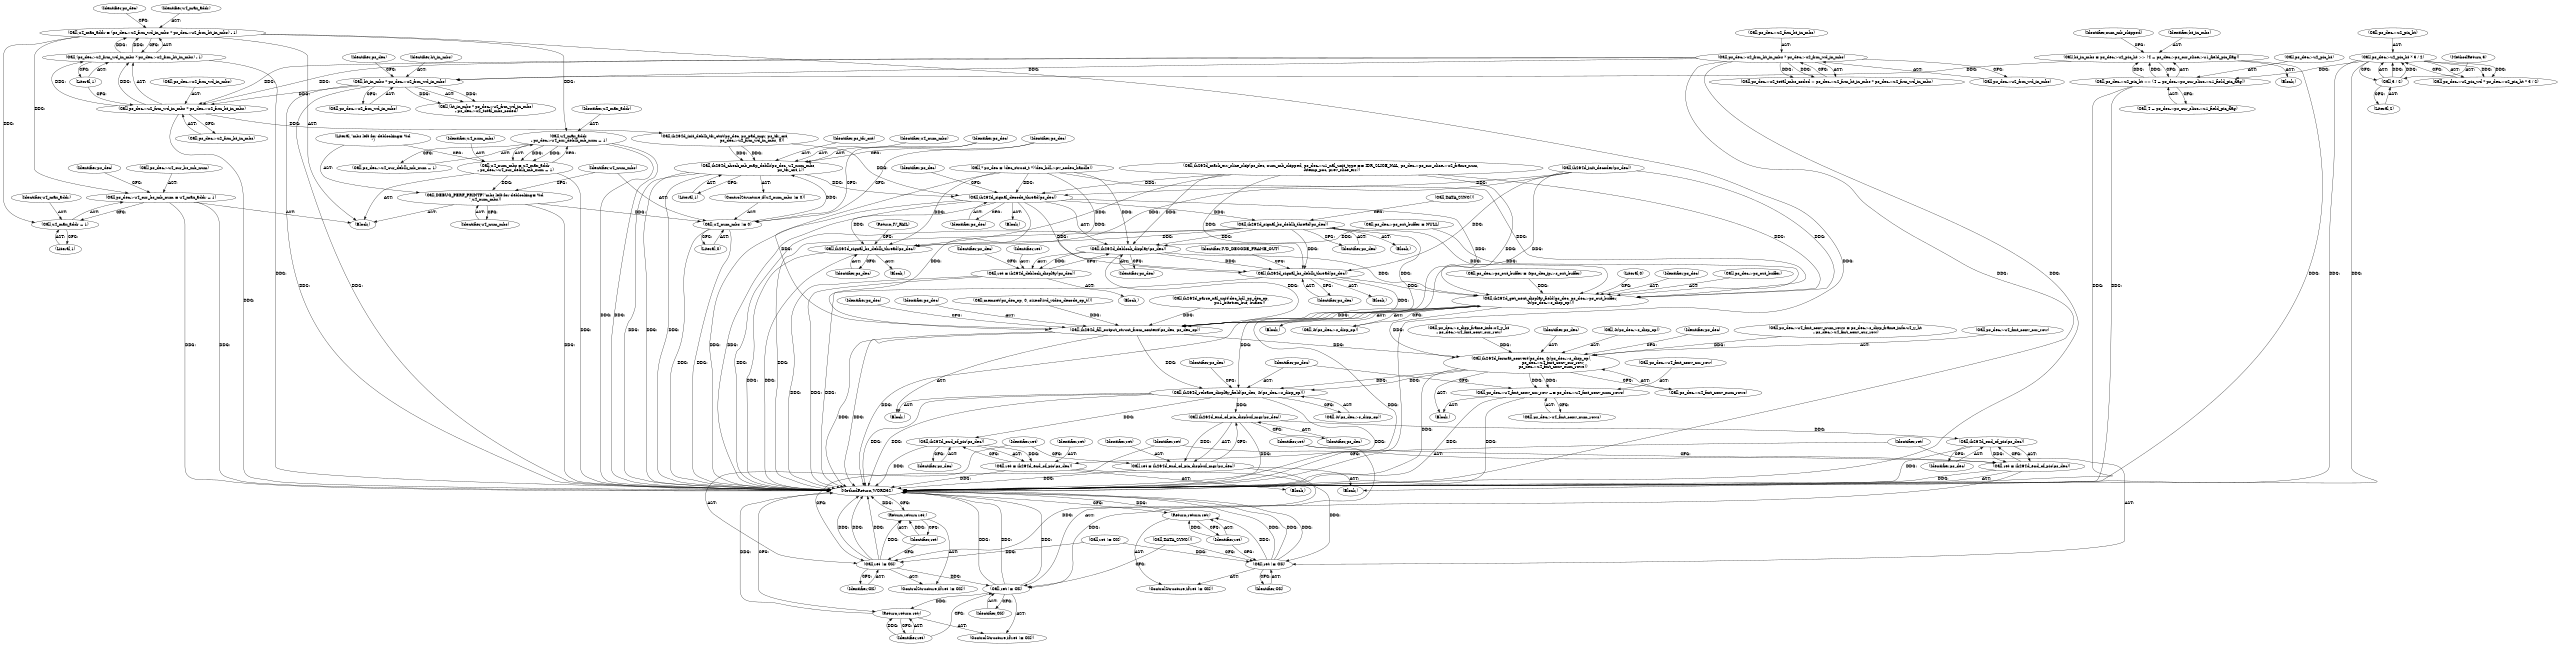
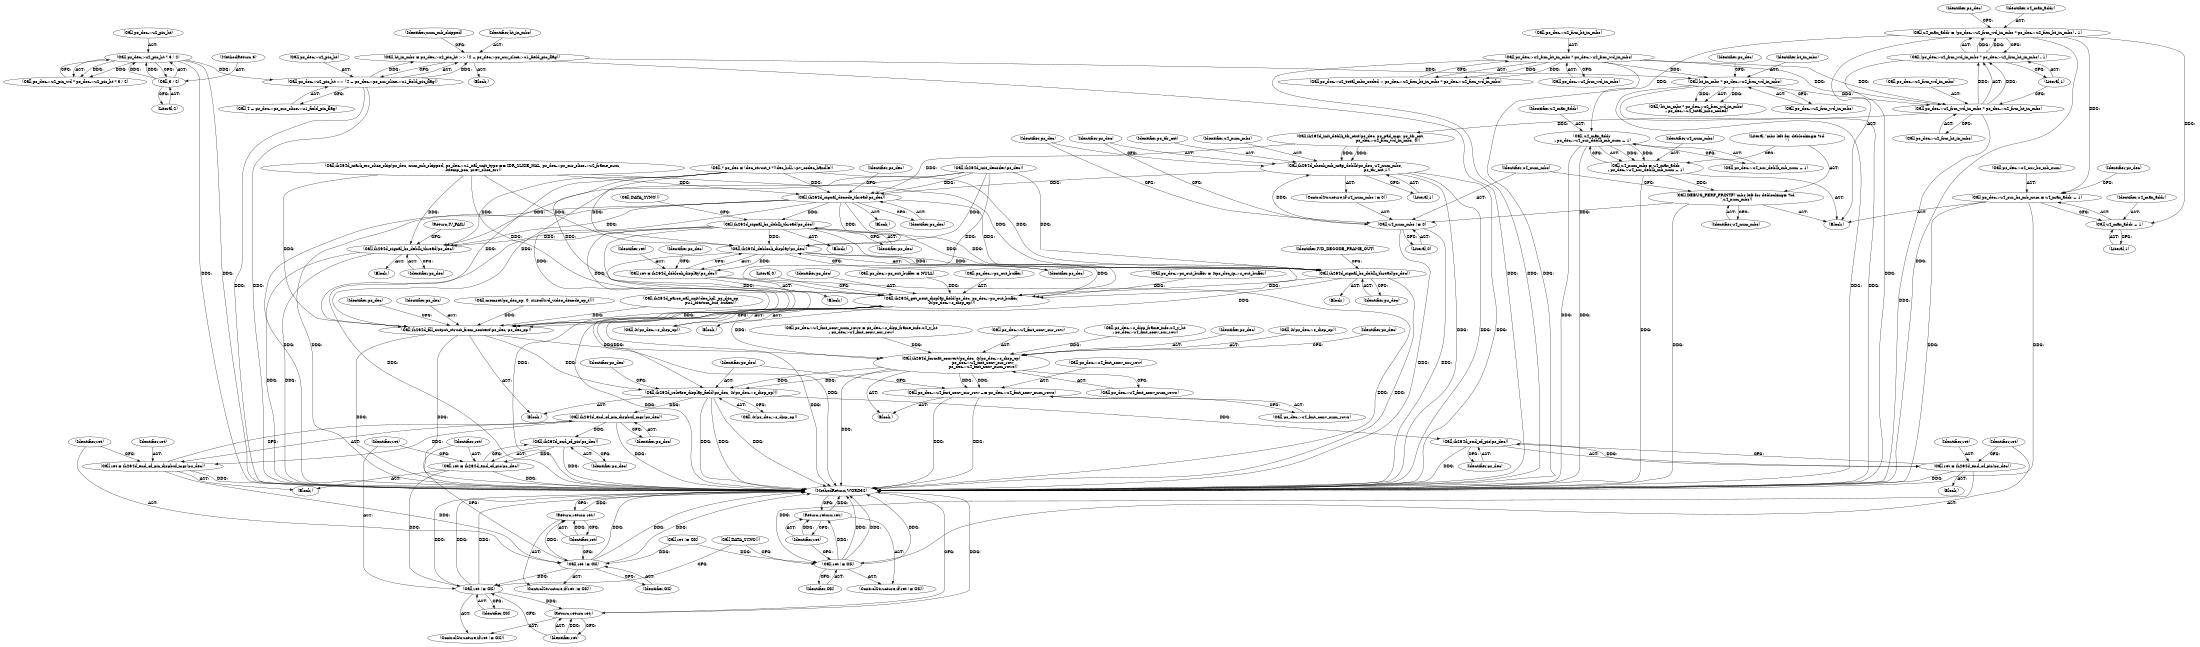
edge "(Call,ih264d_signal_decode_thread(ps_dec))" -> "(Call,ih264d_deblock_display(ps_dec))": label "AST: " -> "DDG: "
edge "(Call,ps_dec->ps_out_buffer = NULL)" -> "(Call,ih264d_deblock_display(ps_dec))": now "(Call,ih264d_init_decoder(ps_dec))" -> "(Call,ih264d_deblock_display(ps_dec))"
